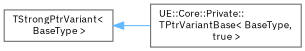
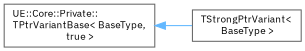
edge "UE::Core::Private:: TPtrVariantBase< BaseType, true >" -> "TStrongPtrVariant< BaseType >": reversed
